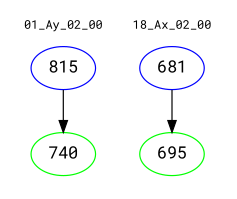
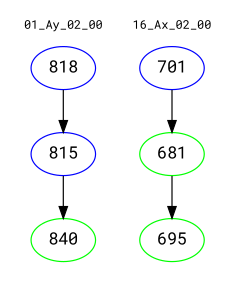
cluster "18_Ax_02_00": label "18_Ax_02_00" -> "16_Ax_02_00"
node "818": added
node "701": added
node "681": color blue -> green
node "740": label "740" -> "840"
